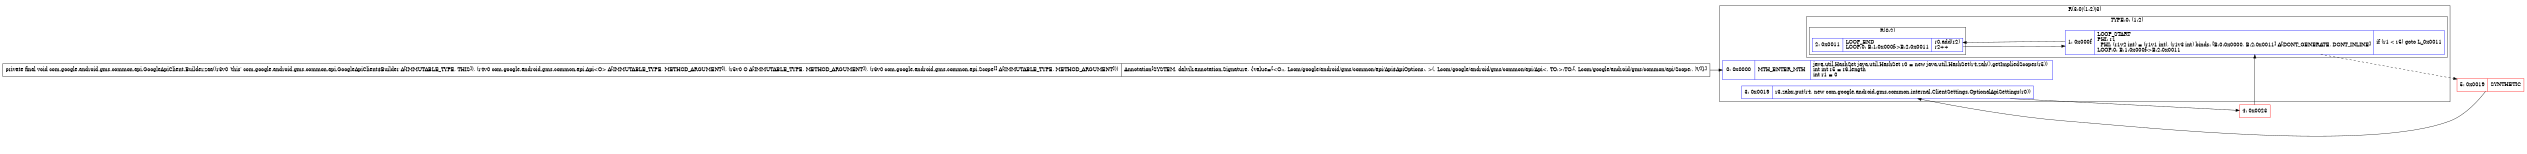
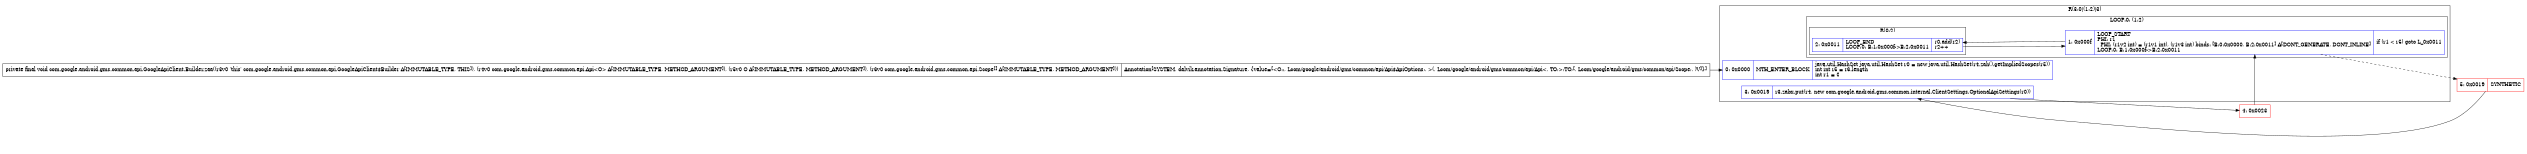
cluster "TYPE:0: (1:2)": label "TYPE:0: (1:2)" -> "LOOP:0: (1:2)"
node "0: 0x0000": text "MTH_ENTER_MTH" -> "MTH_ENTER_BLOCK"
